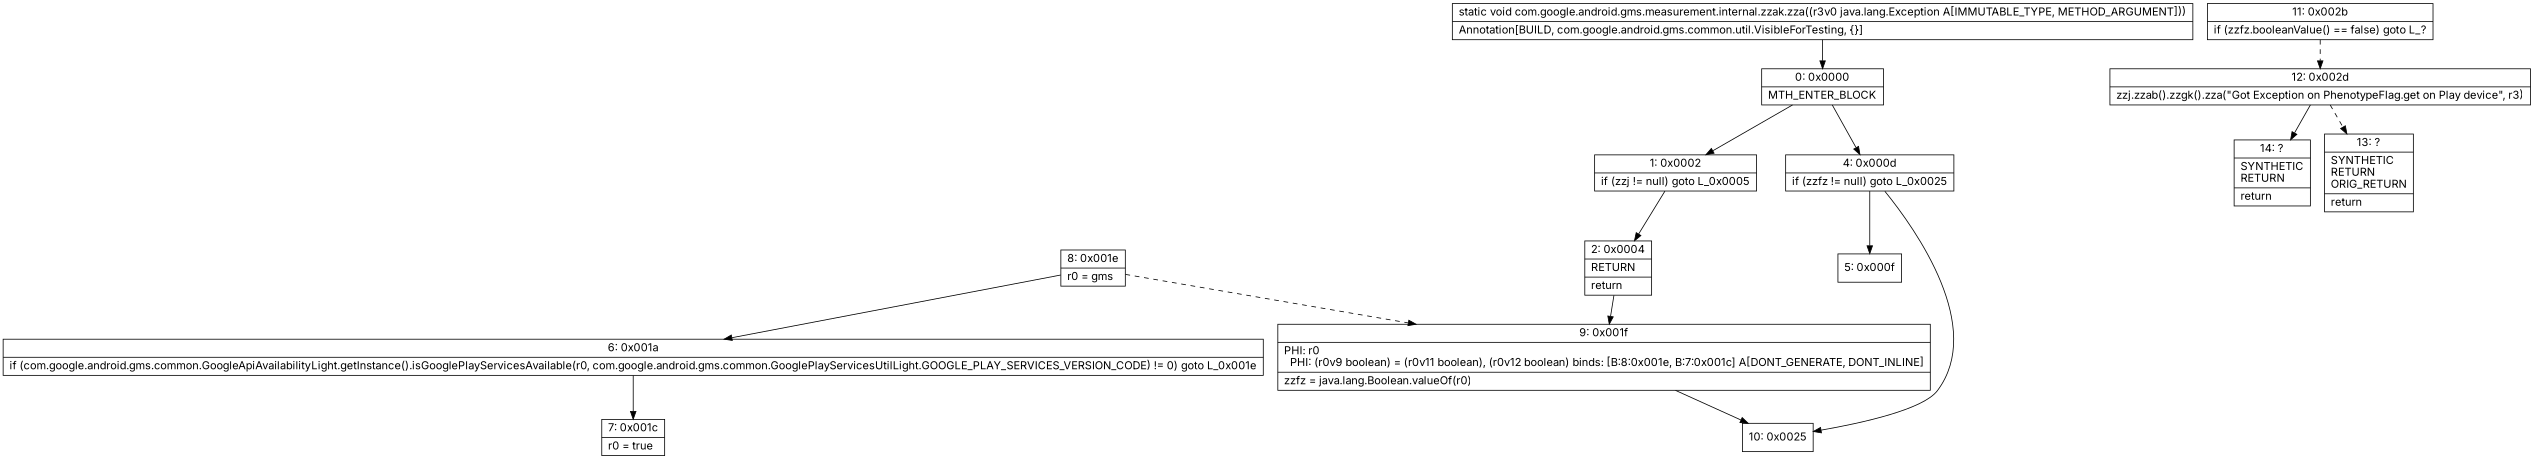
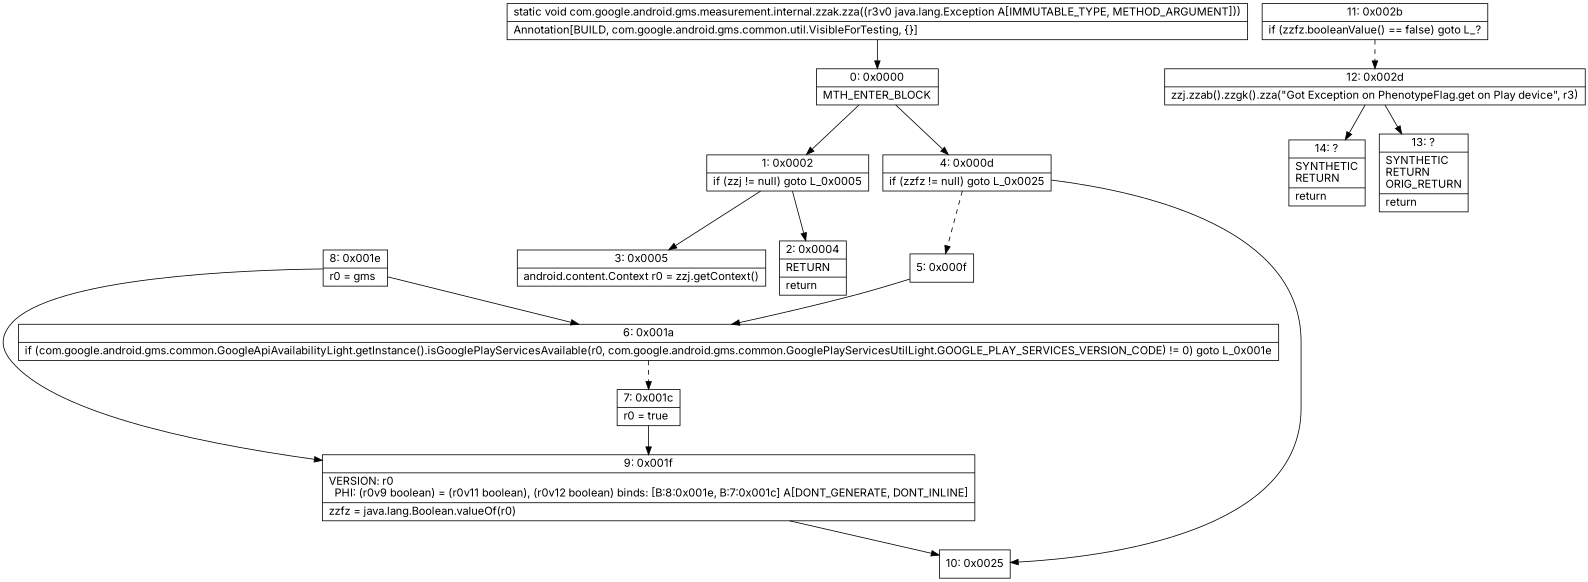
edge "12: 0x002d" -> "13: ?": style dashed -> solid
edge "4: 0x000d" -> "5: 0x000f": style solid -> dashed
node "3: 0x0005": added
edge "8: 0x001e" -> "9: 0x001f": style dashed -> solid
edge "5: 0x000f" -> "6: 0x001a": added
edge "2: 0x0004" -> "9: 0x001f": now "7: 0x001c" -> "9: 0x001f"
node "9: 0x001f": text "PHI: r0" -> "VERSION: r0"
edge "6: 0x001a" -> "7: 0x001c": style solid -> dashed
